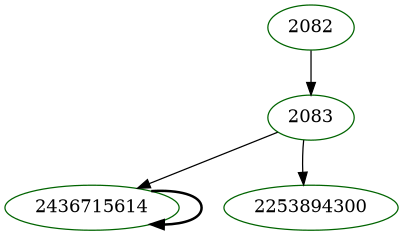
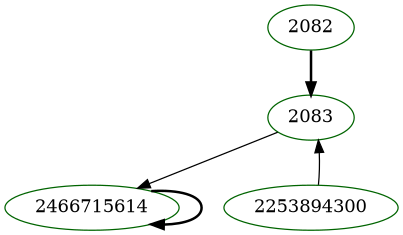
edge "2082" -> "2083": style solid -> bold
edge "2083" -> "2253894300": reversed
node "2436715614": label "2436715614" -> "2466715614"
